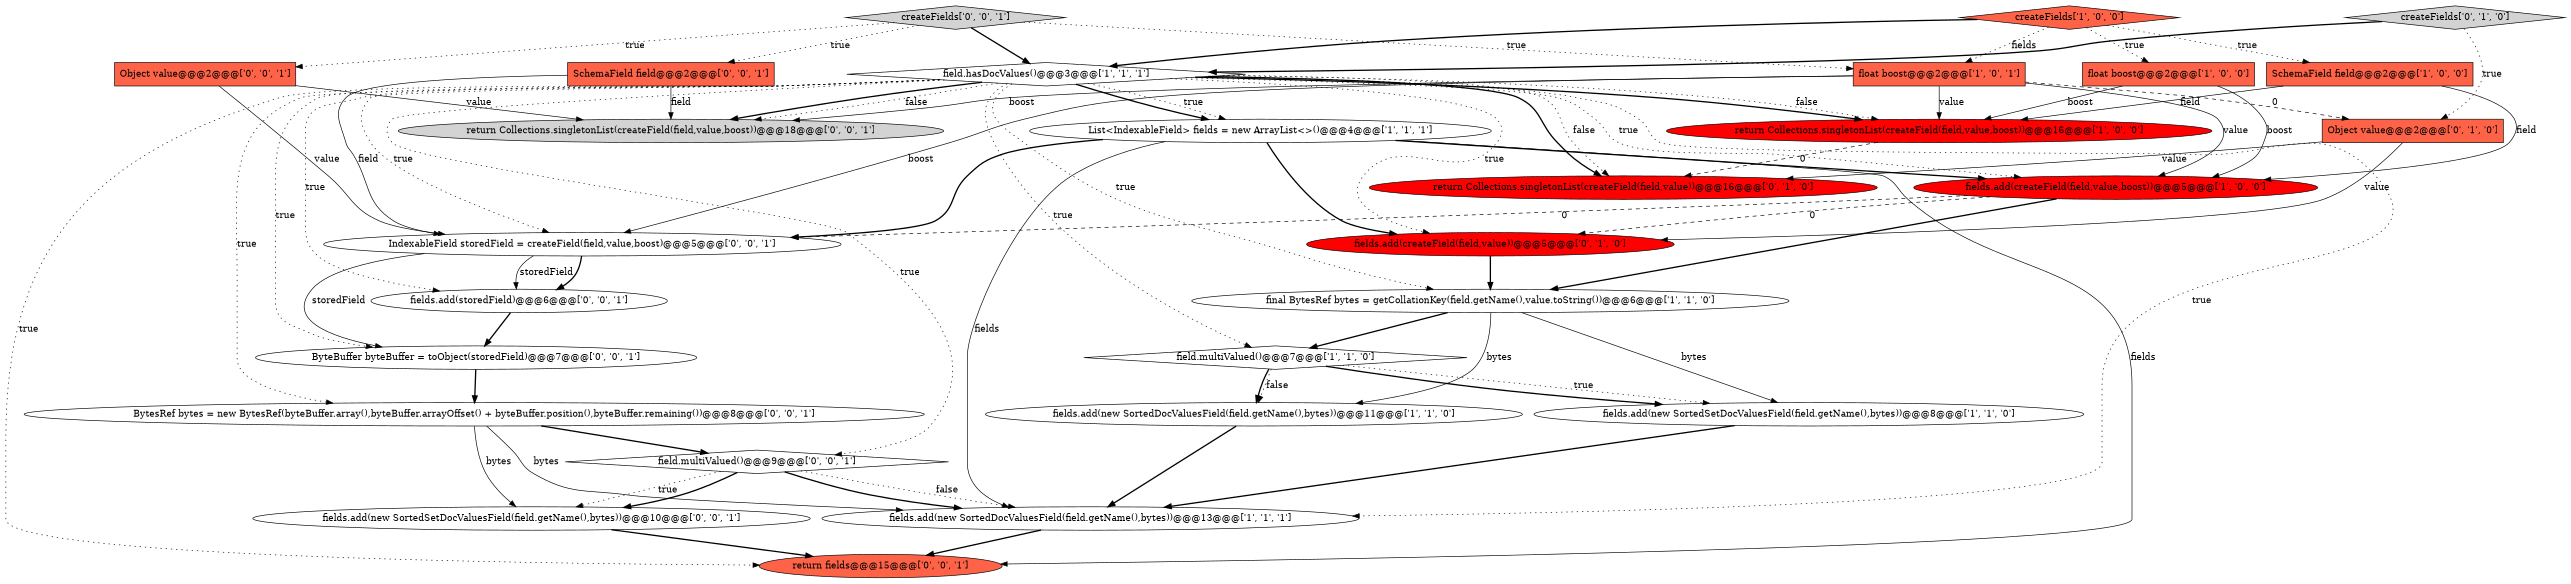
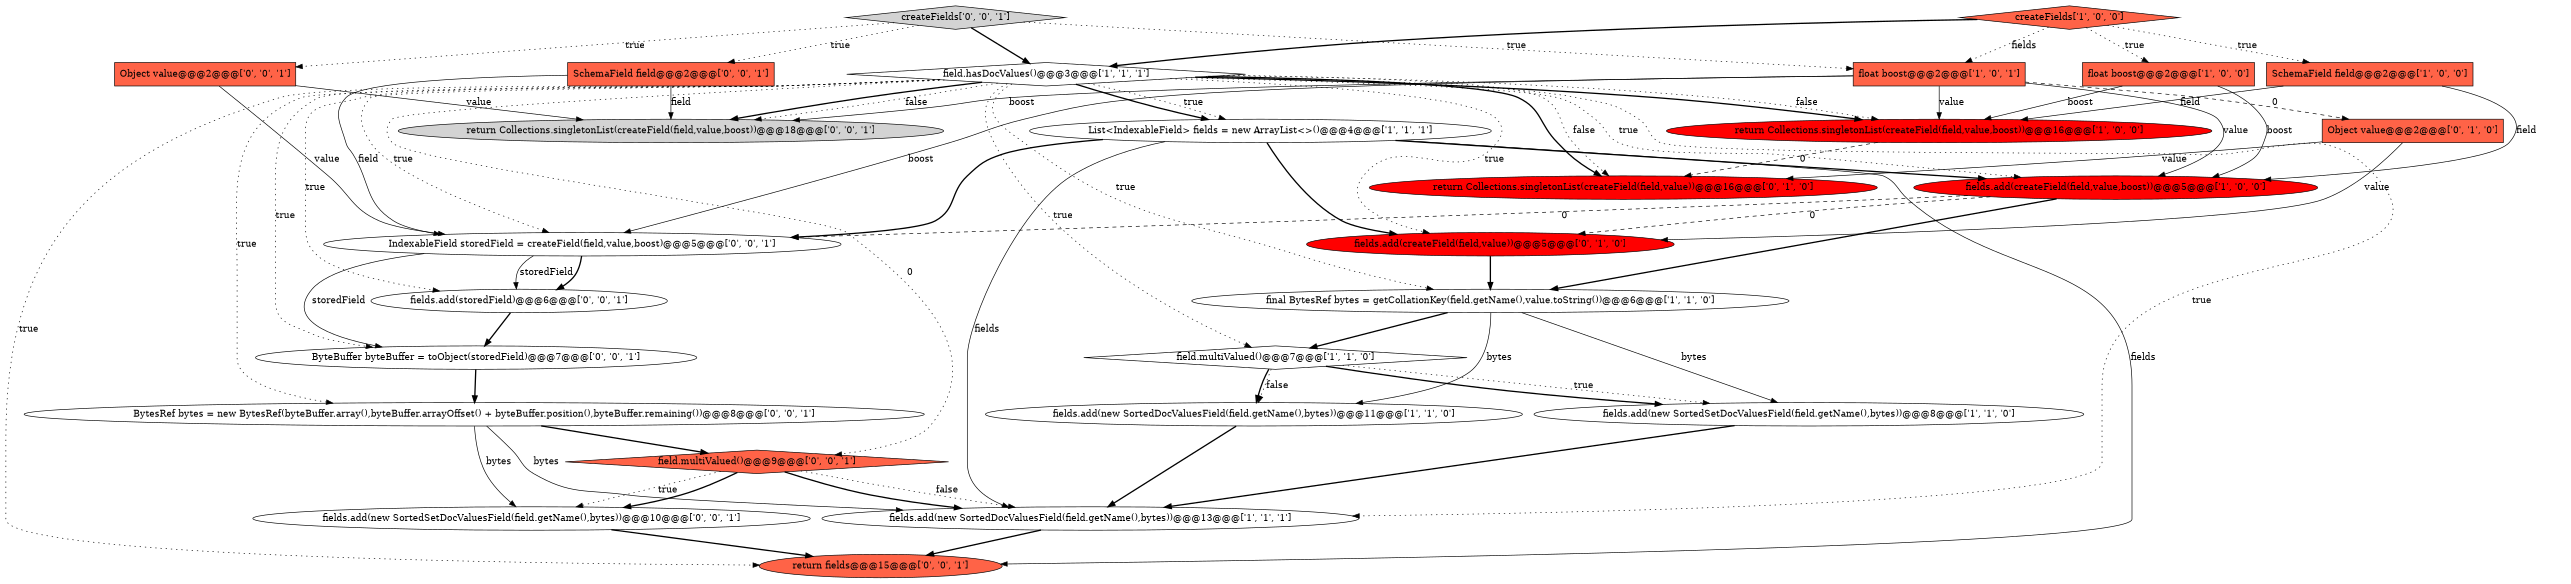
node "createFields['0', '1', '0']": removed
edge "field.hasDocValues()@@@3@@@['1', '1', '1']" -> "field.multiValued()@@@9@@@['0', '0', '1']": label "true" -> "0"
node "field.multiValued()@@@9@@@['0', '0', '1']": fillcolor white -> tomato
